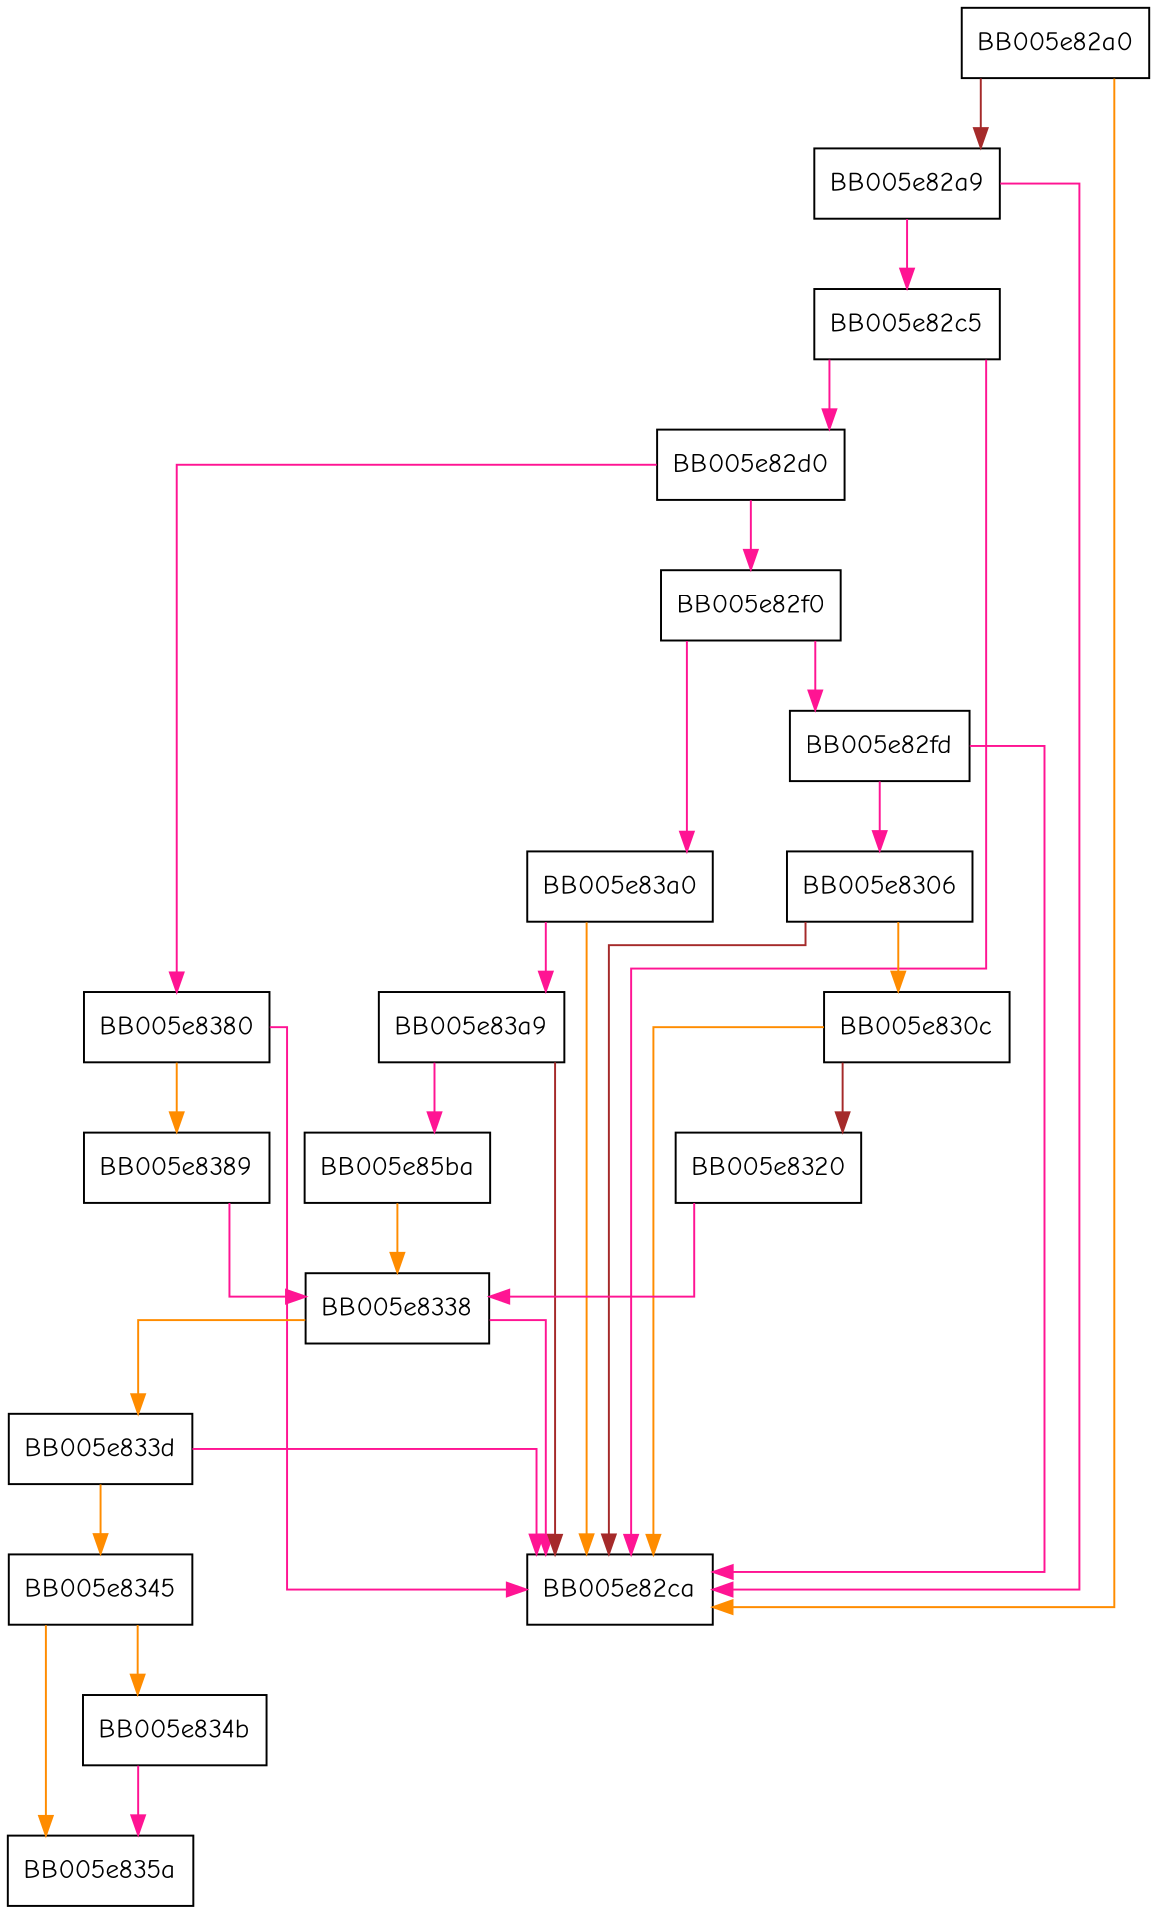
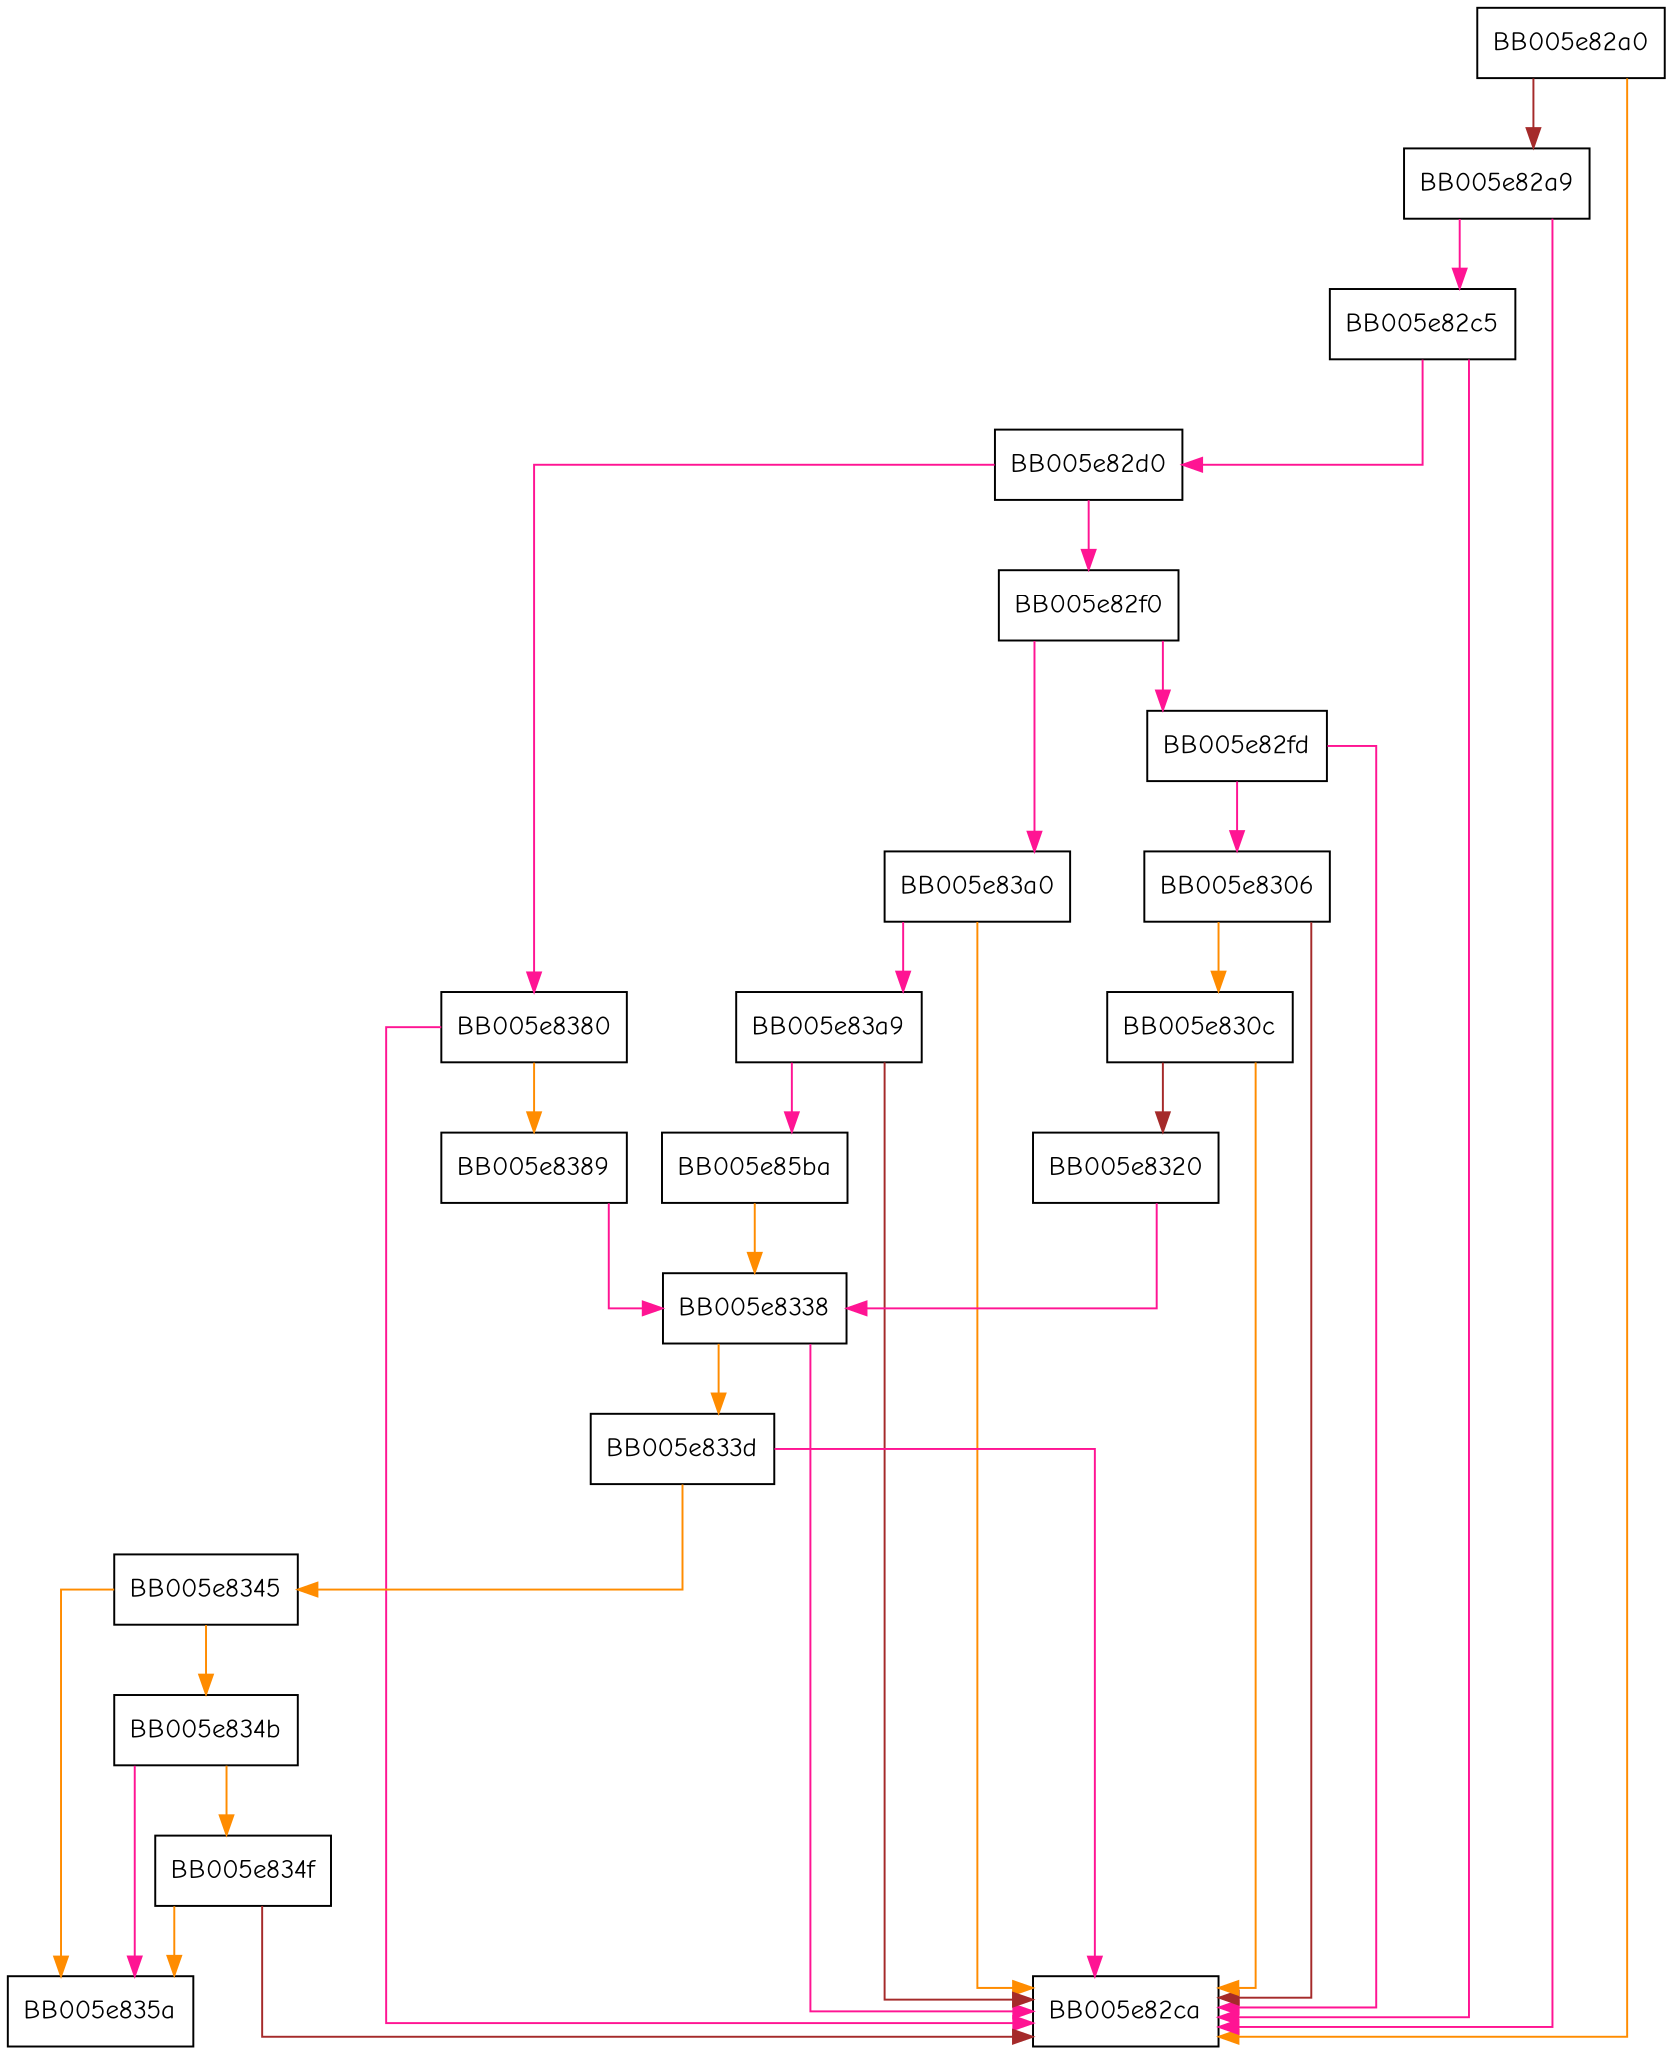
node "BB005e834f": added
